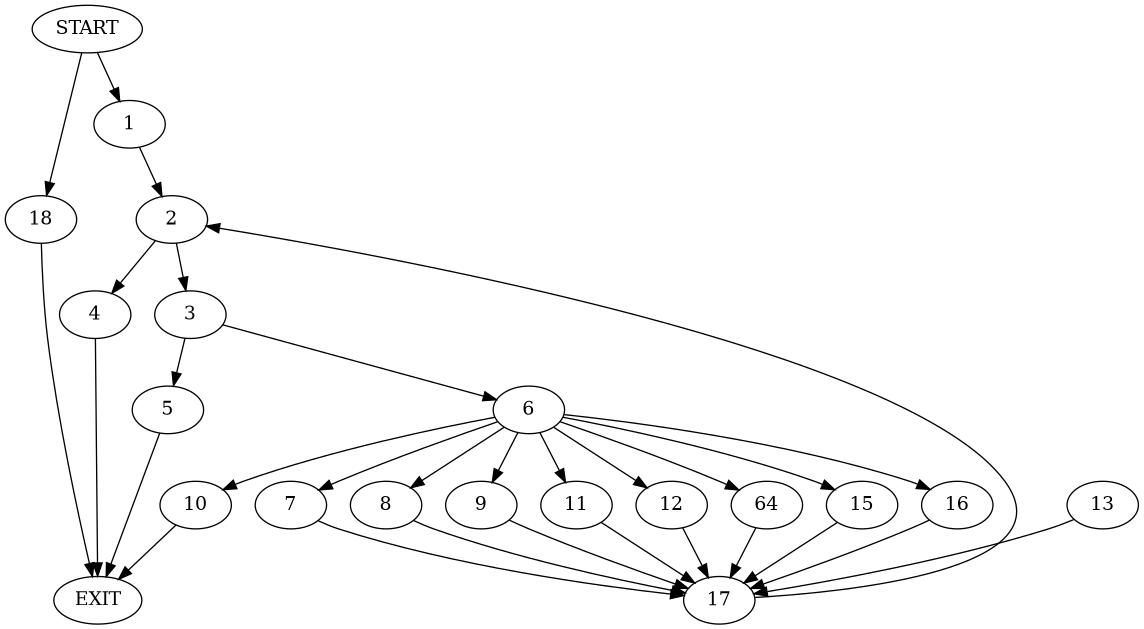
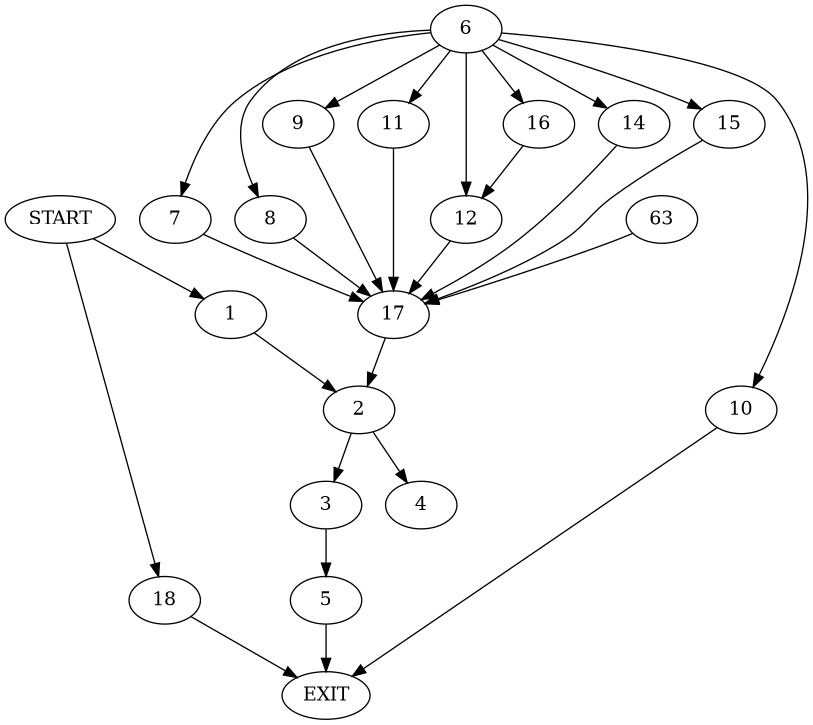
edge "3" -> "6": removed
edge "4" -> "EXIT": removed
node "64": label "64" -> "14"
node "13": label "13" -> "63"
edge "16" -> "17": now "16" -> "12"
